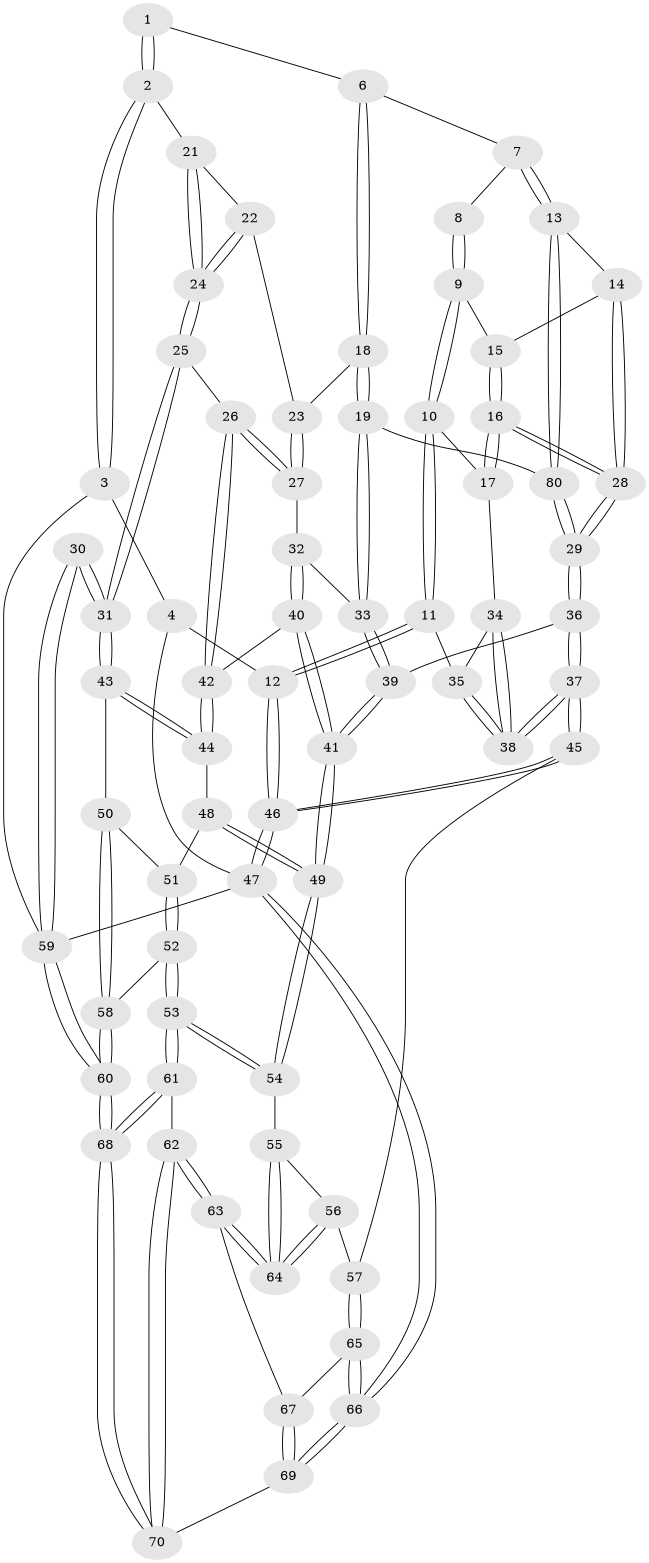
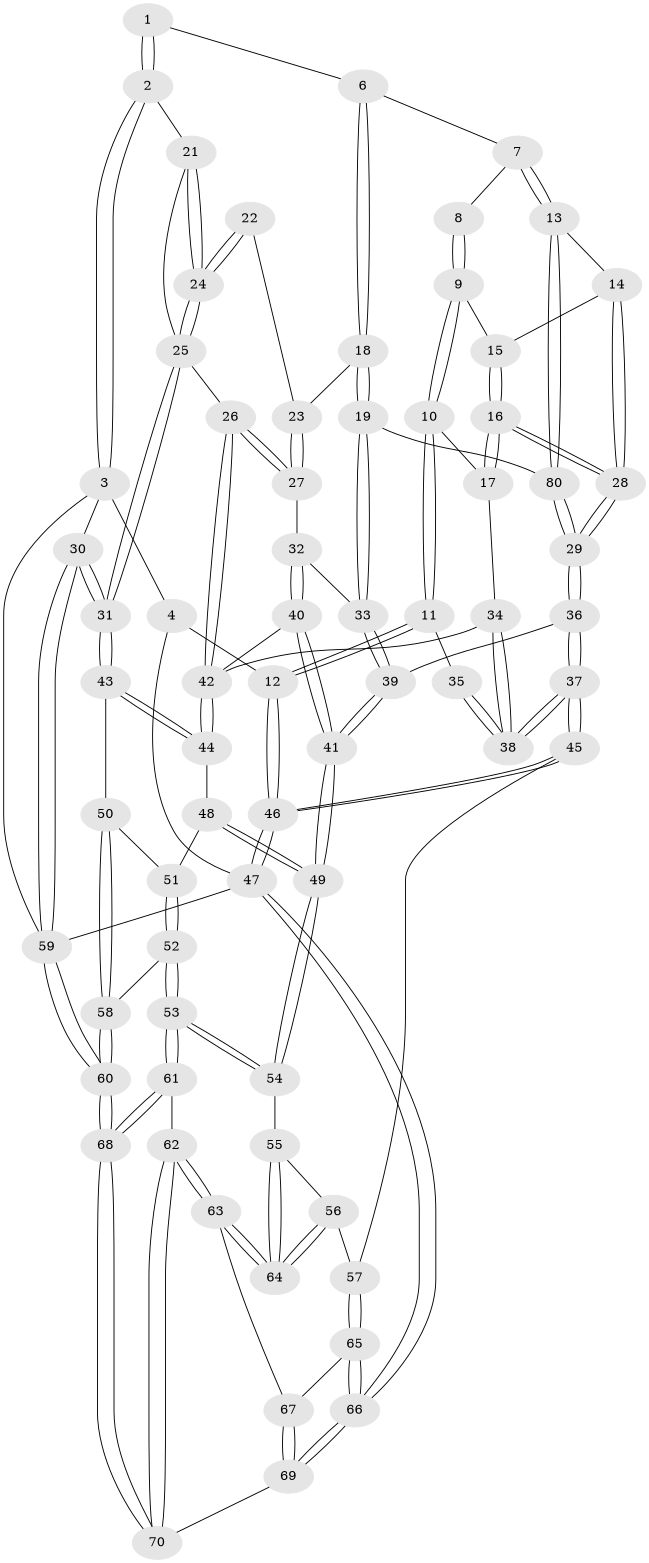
edge "21" -- "22": now "21" -- "25"
edge "3" -- "30": added
edge "34" -- "35": now "34" -- "42"
